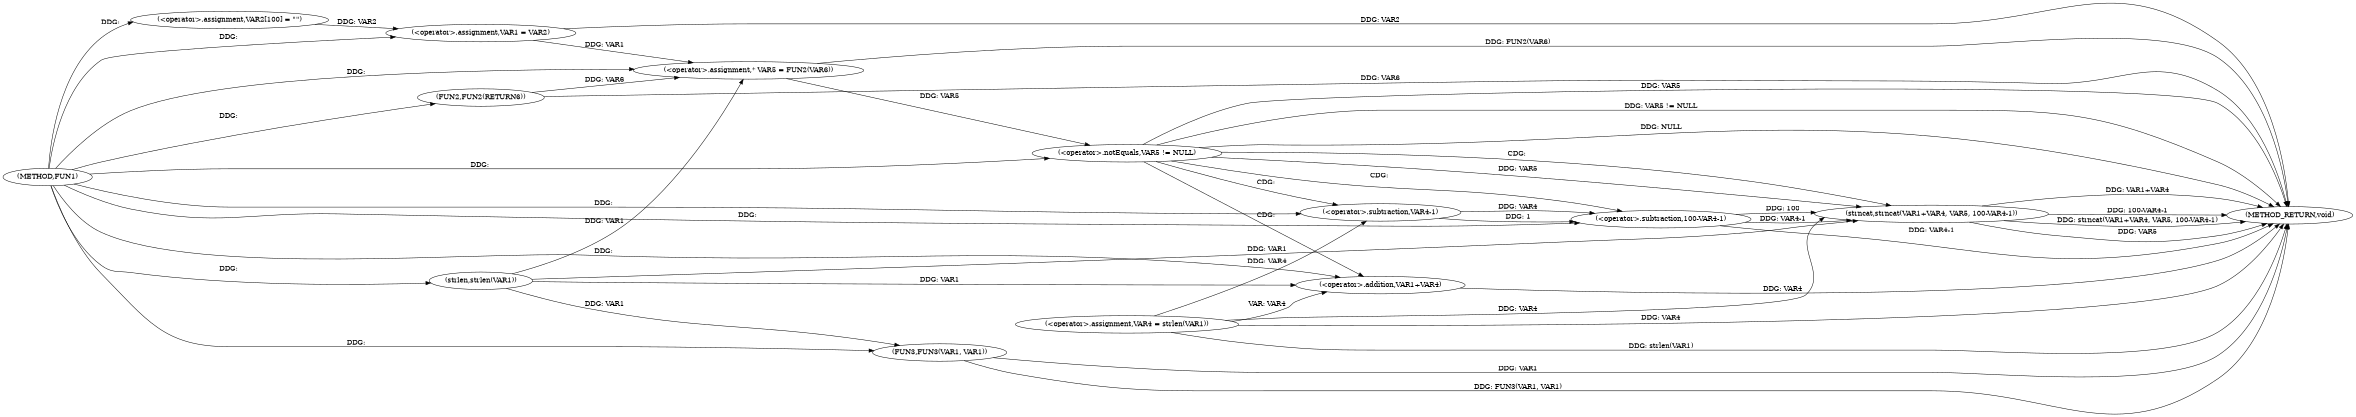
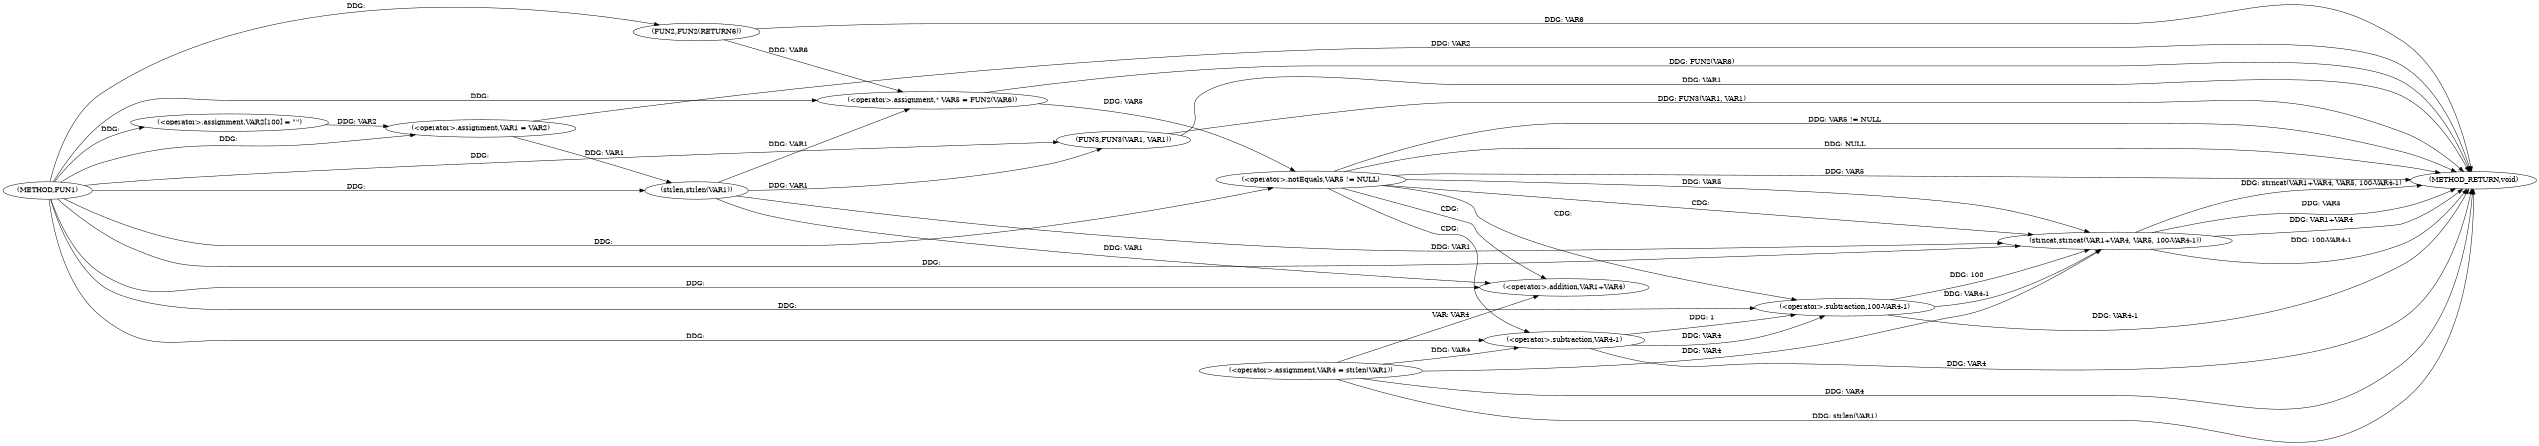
edge "(<operator>.assignment,VAR1 = VAR2)" -> "(<operator>.assignment,* VAR5 = FUN2(VAR6))": now "(<operator>.assignment,VAR1 = VAR2)" -> "(strlen,strlen(VAR1))"
edge "(METHOD,FUN1)" -> "(strncat,strncat(VAR1+VAR4, VAR5, 100-VAR4-1))": added, label "DDG:"
edge "(<operator>.addition,VAR1+VAR4)" -> "(METHOD_RETURN,void)": now "(<operator>.subtraction,VAR4-1)" -> "(METHOD_RETURN,void)"
